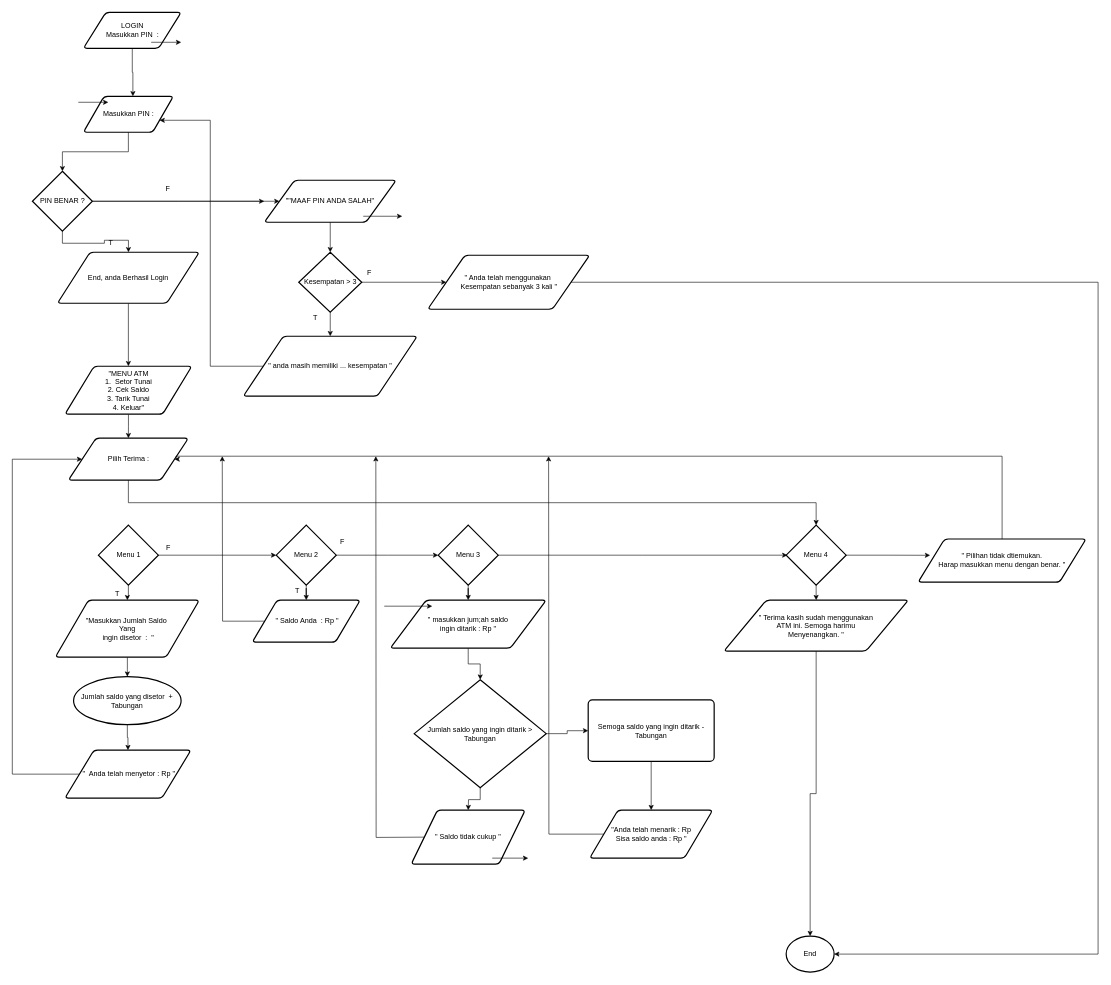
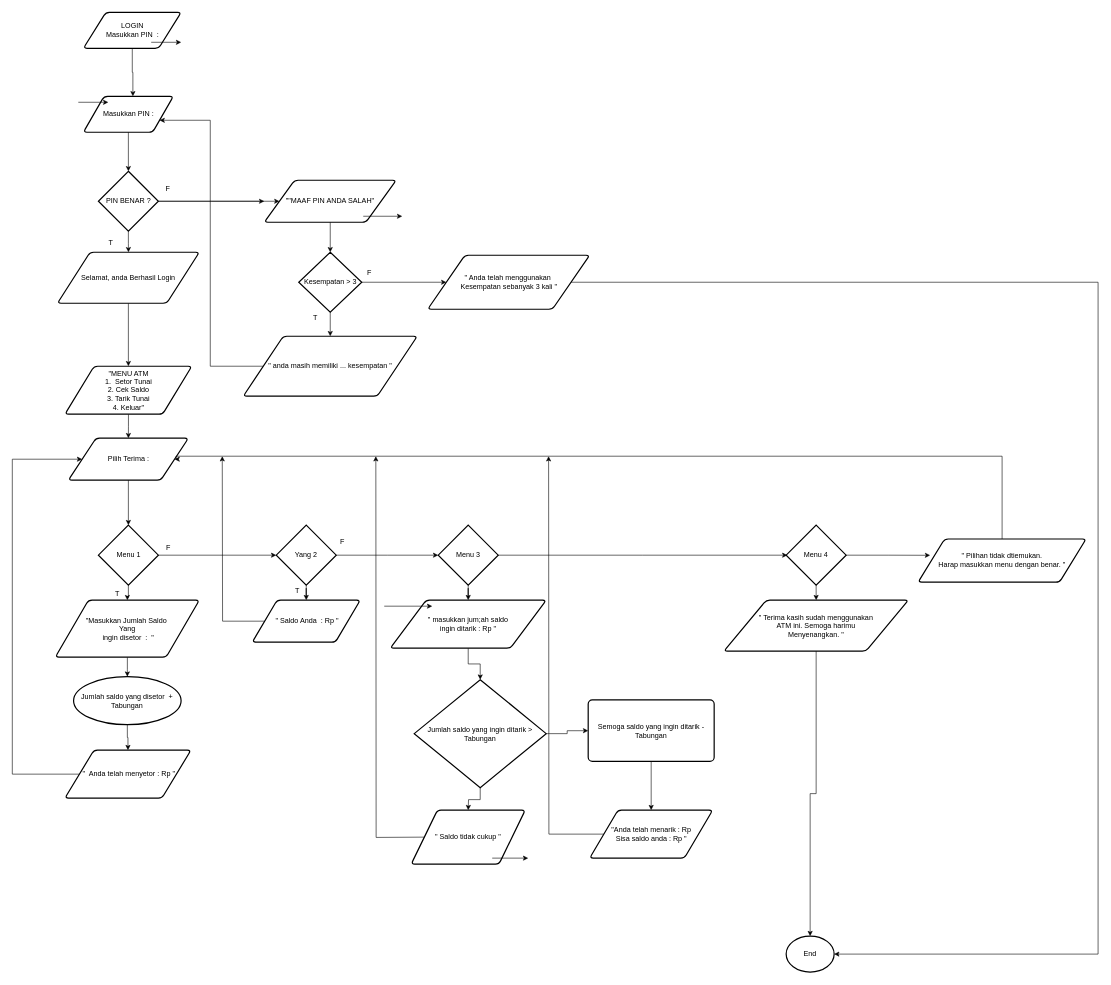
node "PIN BENAR ?": moved (62, 201) -> (128, 201)
node "End, anda Berhasil Login": label "End, anda Berhasil Login" -> "Selamat, anda Berhasil Login"
edge "Pilih Terima :" -> "Menu 4": now "Pilih Terima :" -> "Menu 1"
node "Menu 2": label "Menu 2" -> "Yang 2"
